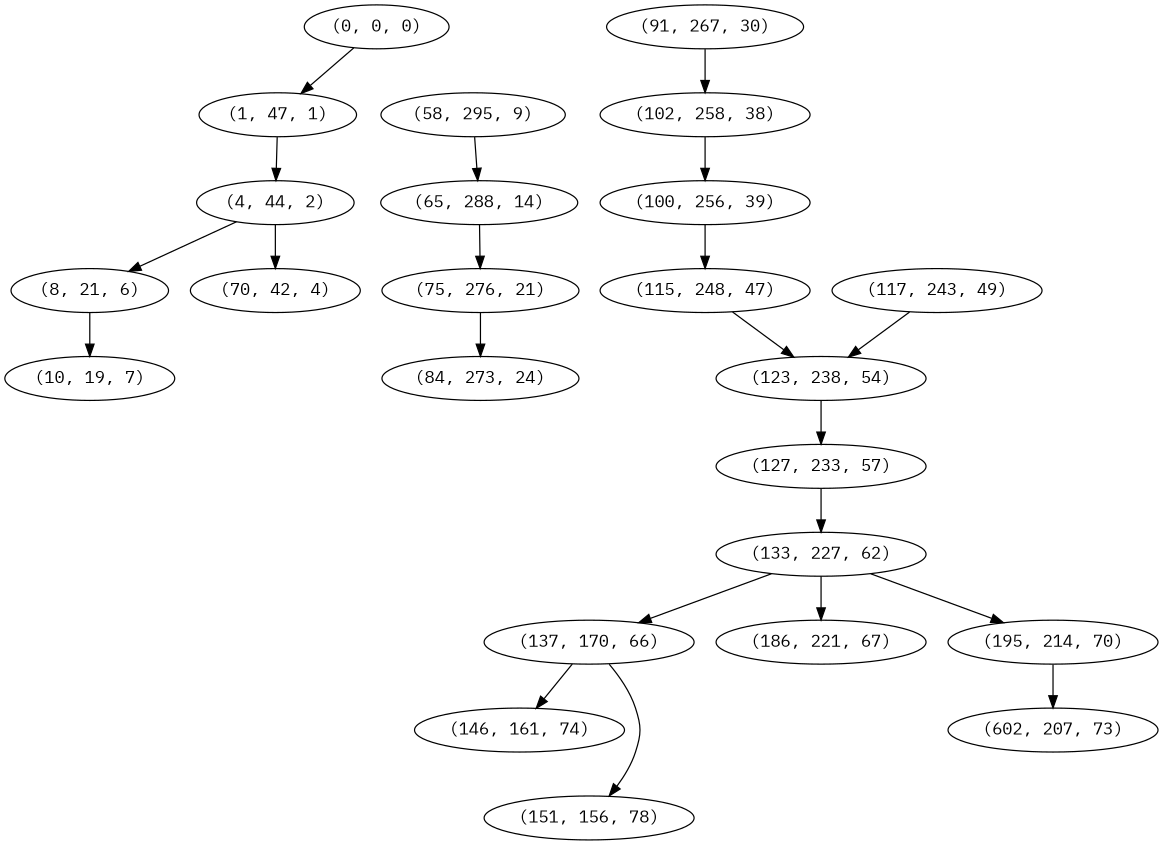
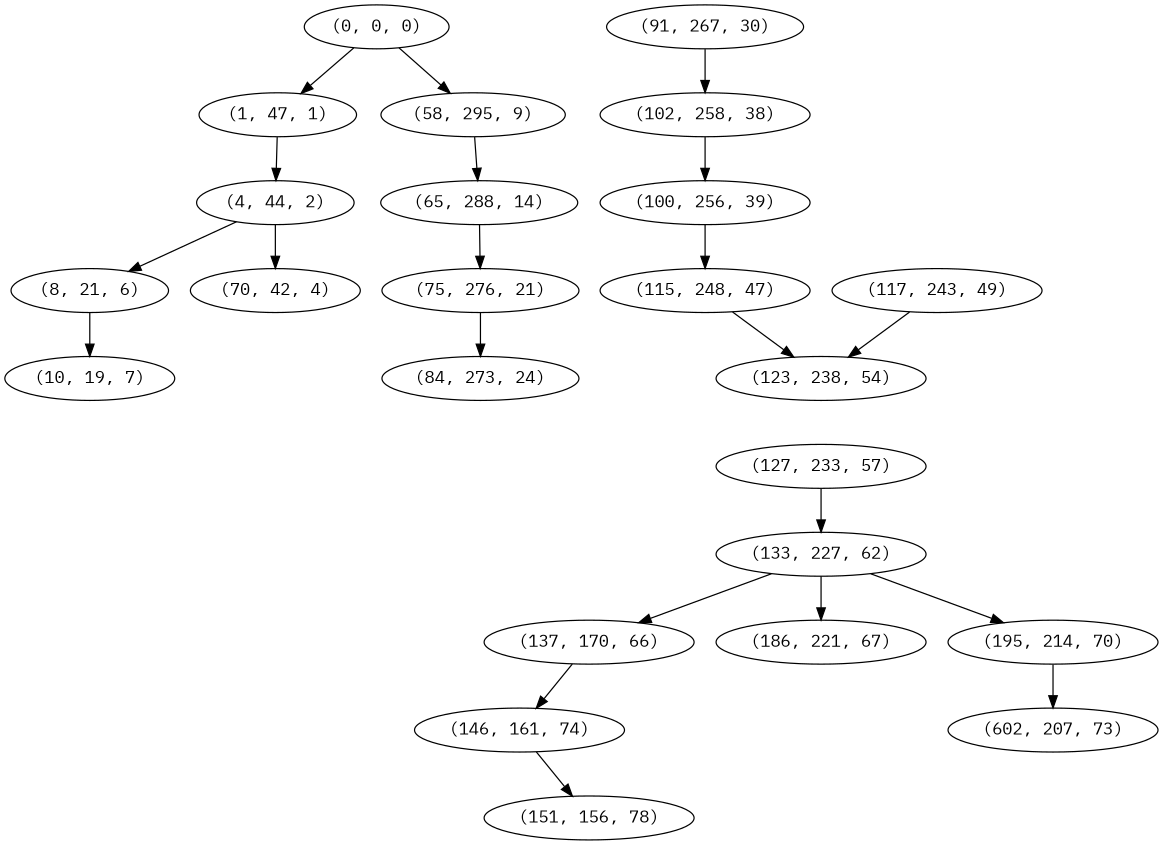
edge "(0, 0, 0)" -> "(58, 295, 9)": added
edge "(123, 238, 54)" -> "(127, 233, 57)": removed
edge "(137, 170, 66)" -> "(151, 156, 78)": now "(146, 161, 74)" -> "(151, 156, 78)"
